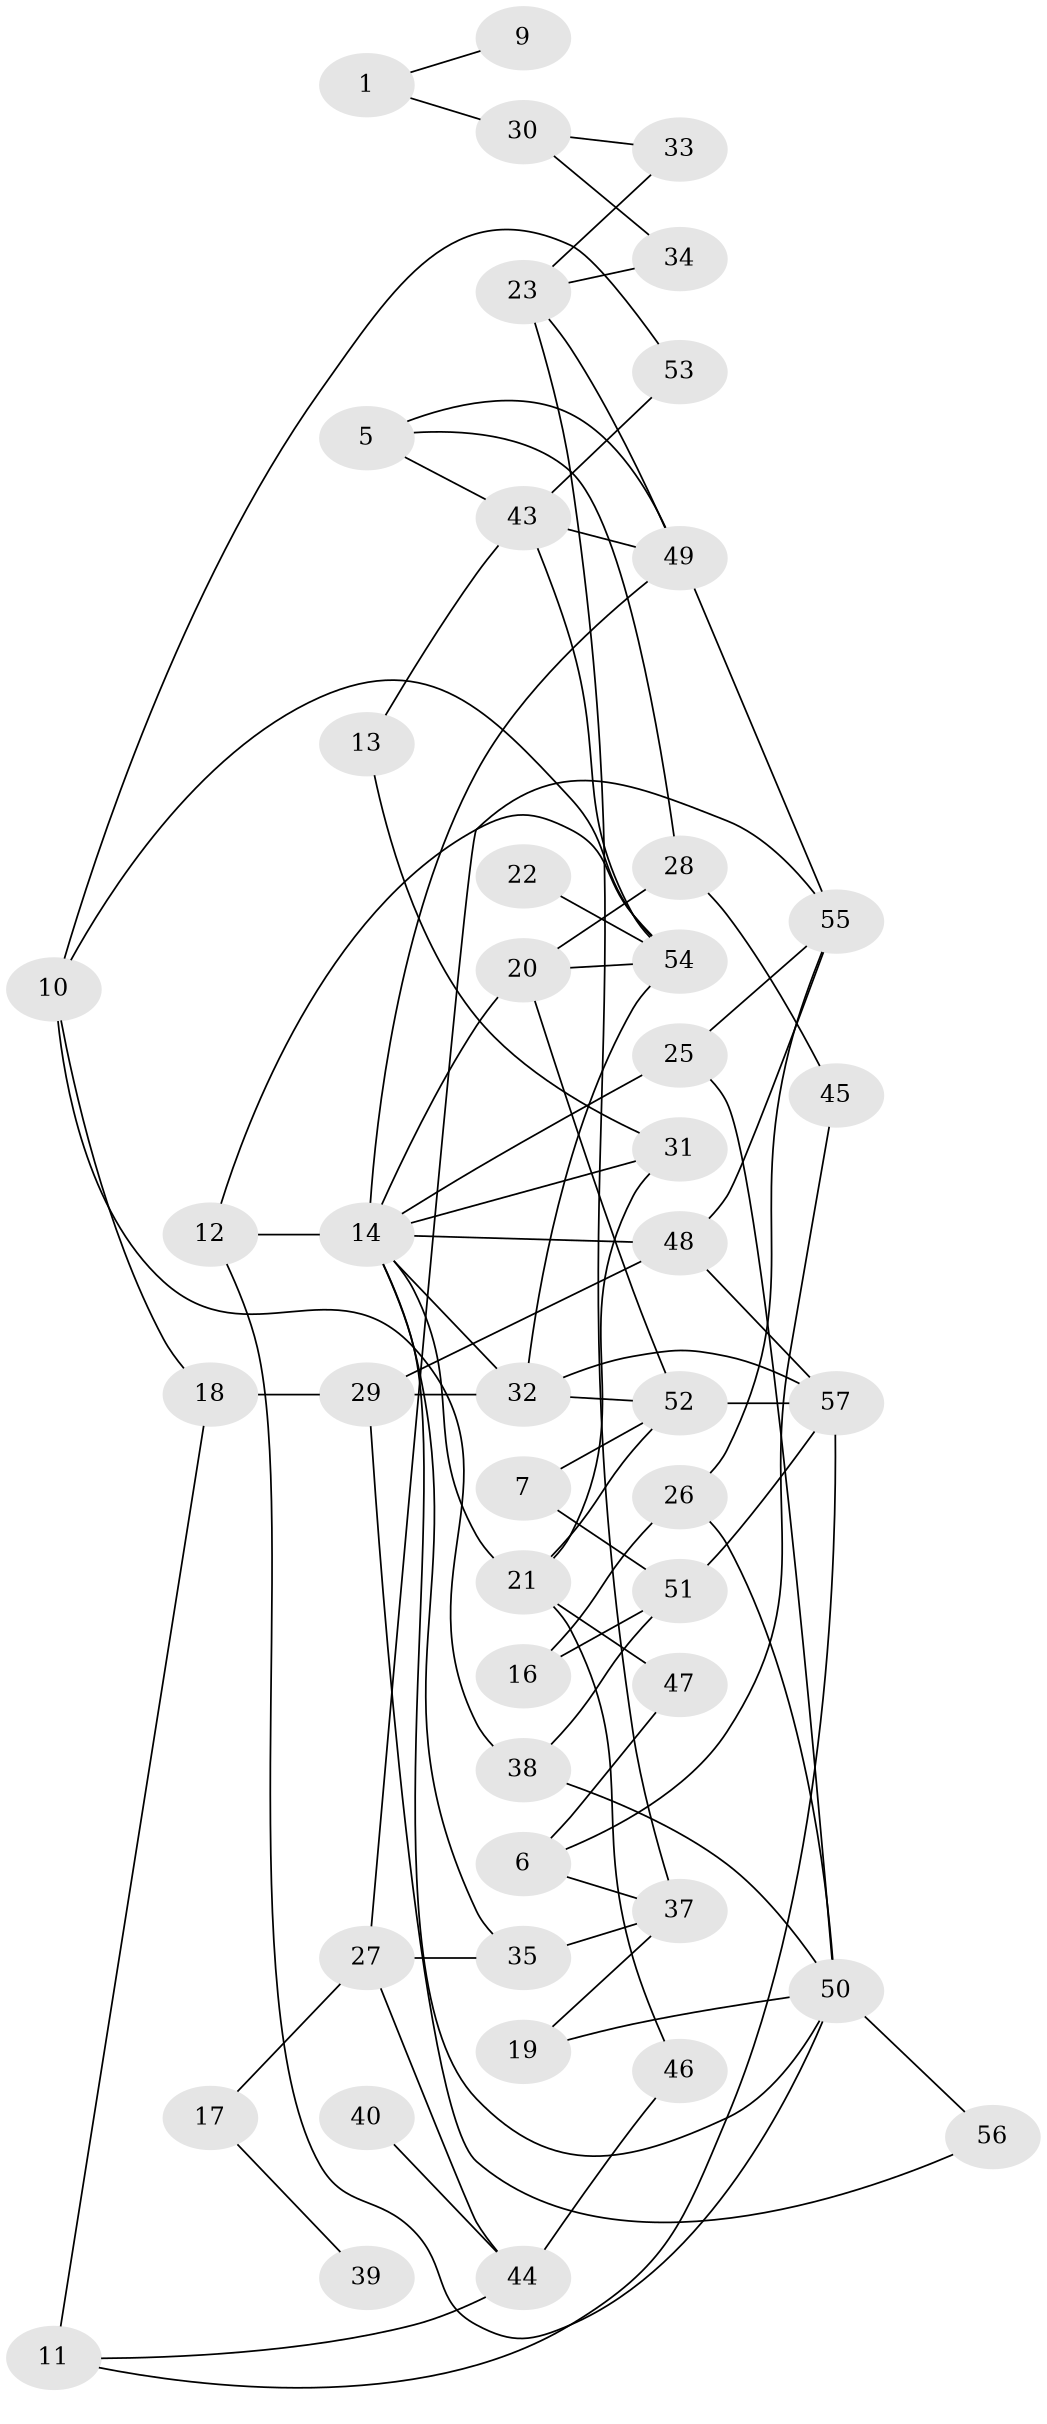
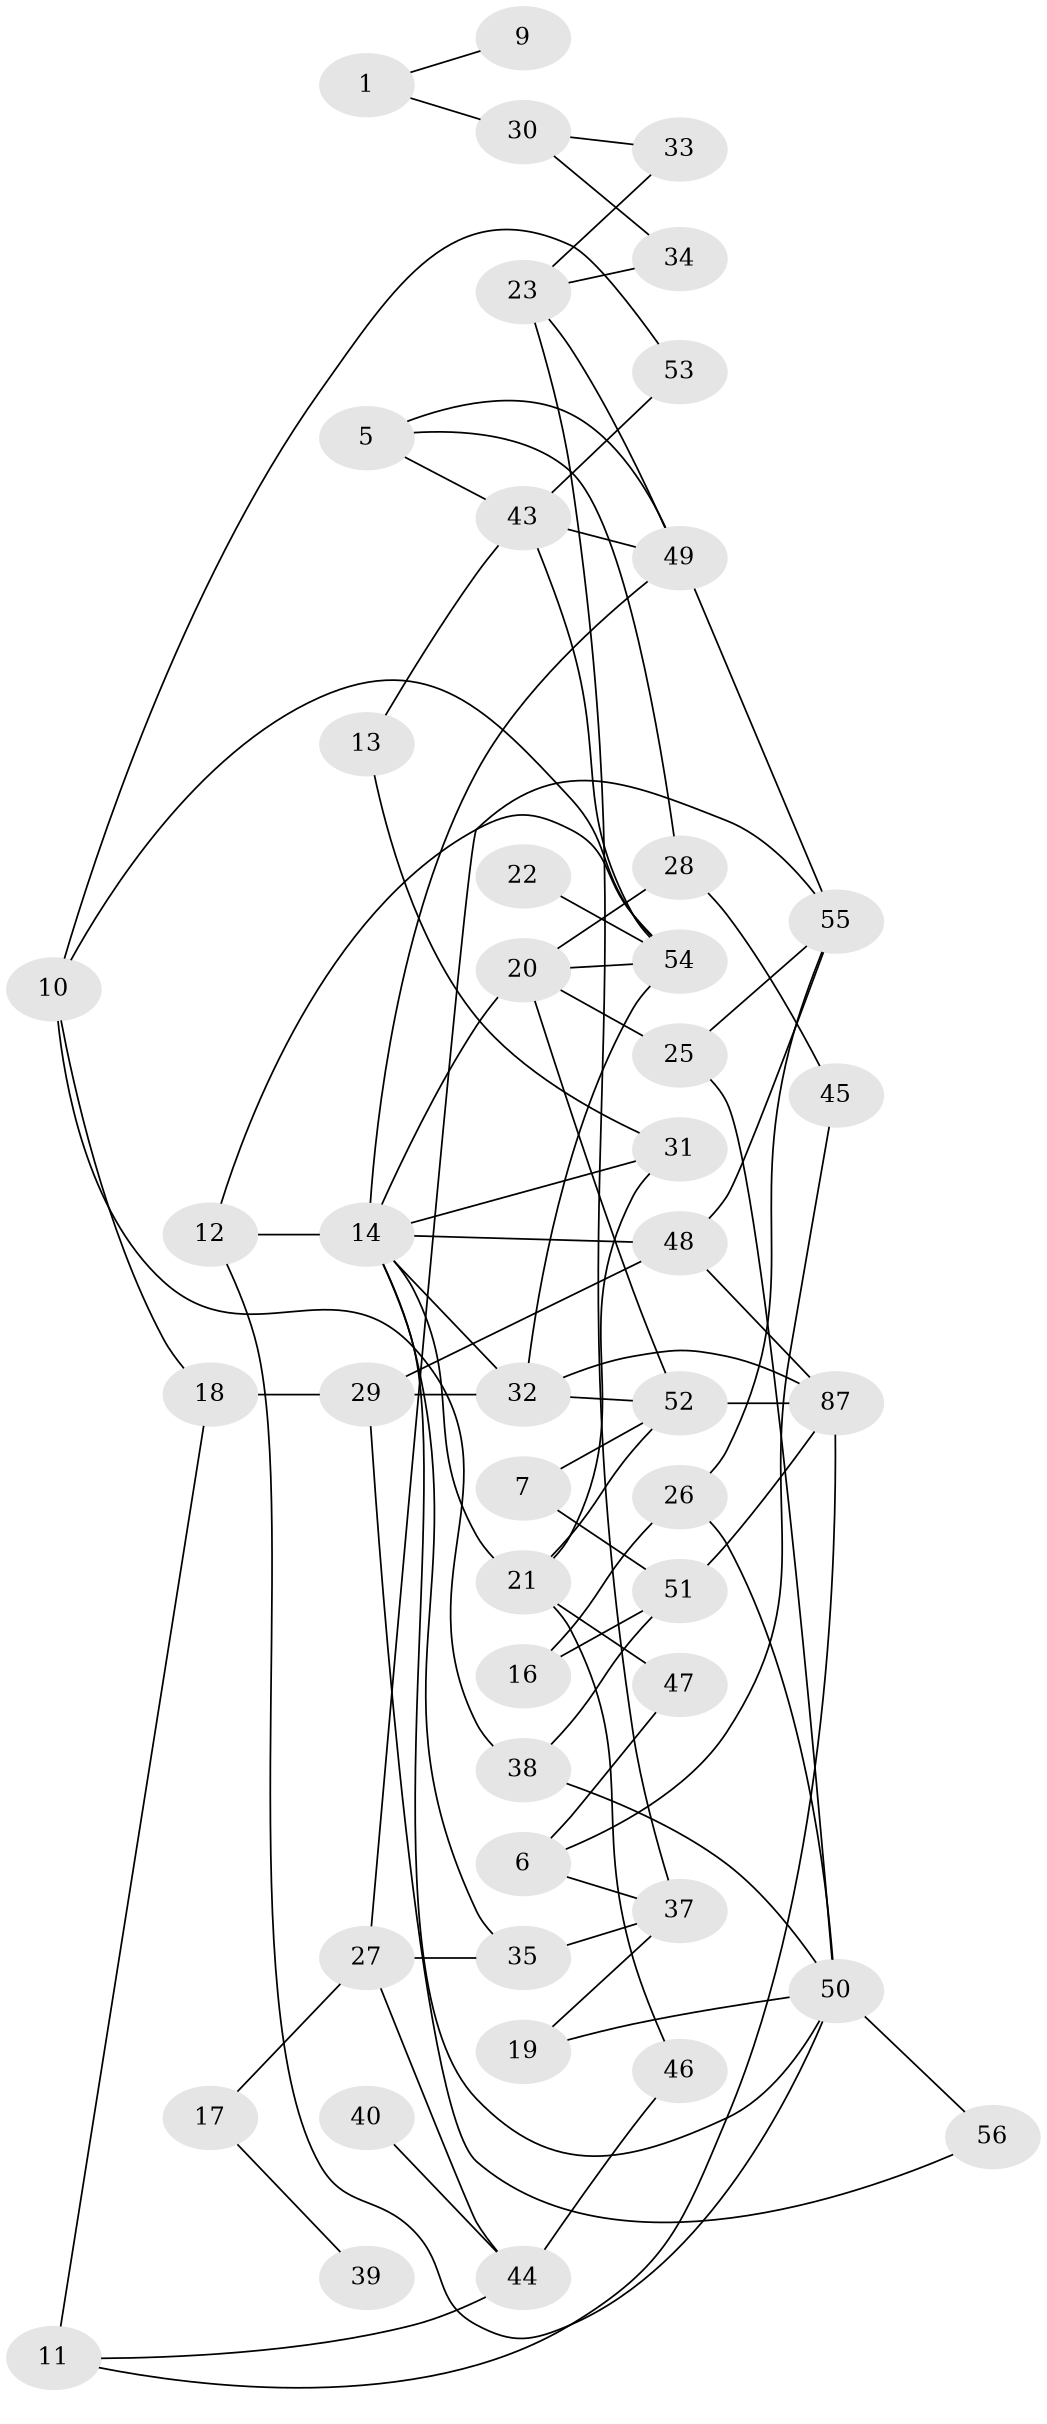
edge "25" -- "14": now "25" -- "20"
node "57": label "57" -> "87"
